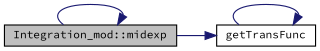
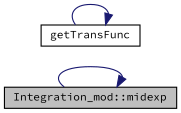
edge "Integration_mod::midexp" -> "getTransFunc": removed
